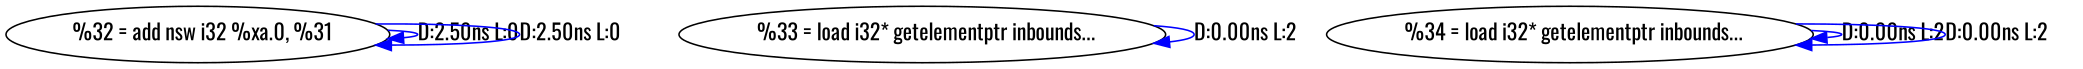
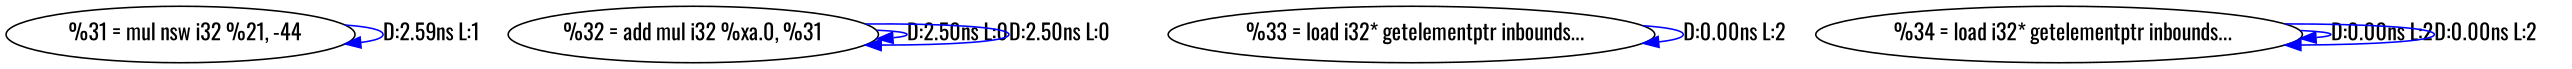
node "%31 = mul nsw i32 %21, -44": added
node "%32 = add nsw i32 %xa.0, %31": label "%32 = add nsw i32 %xa.0, %31" -> "%32 = add mul i32 %xa.0, %31"
